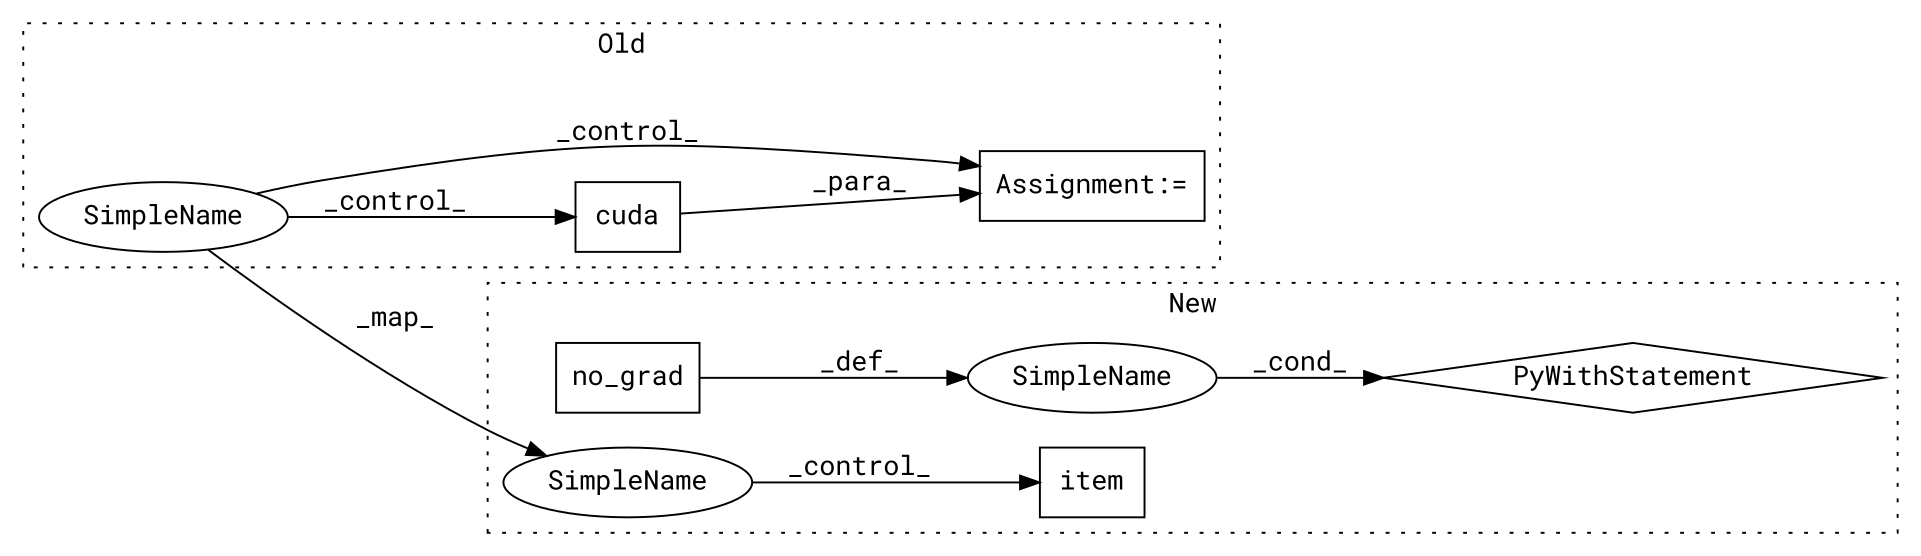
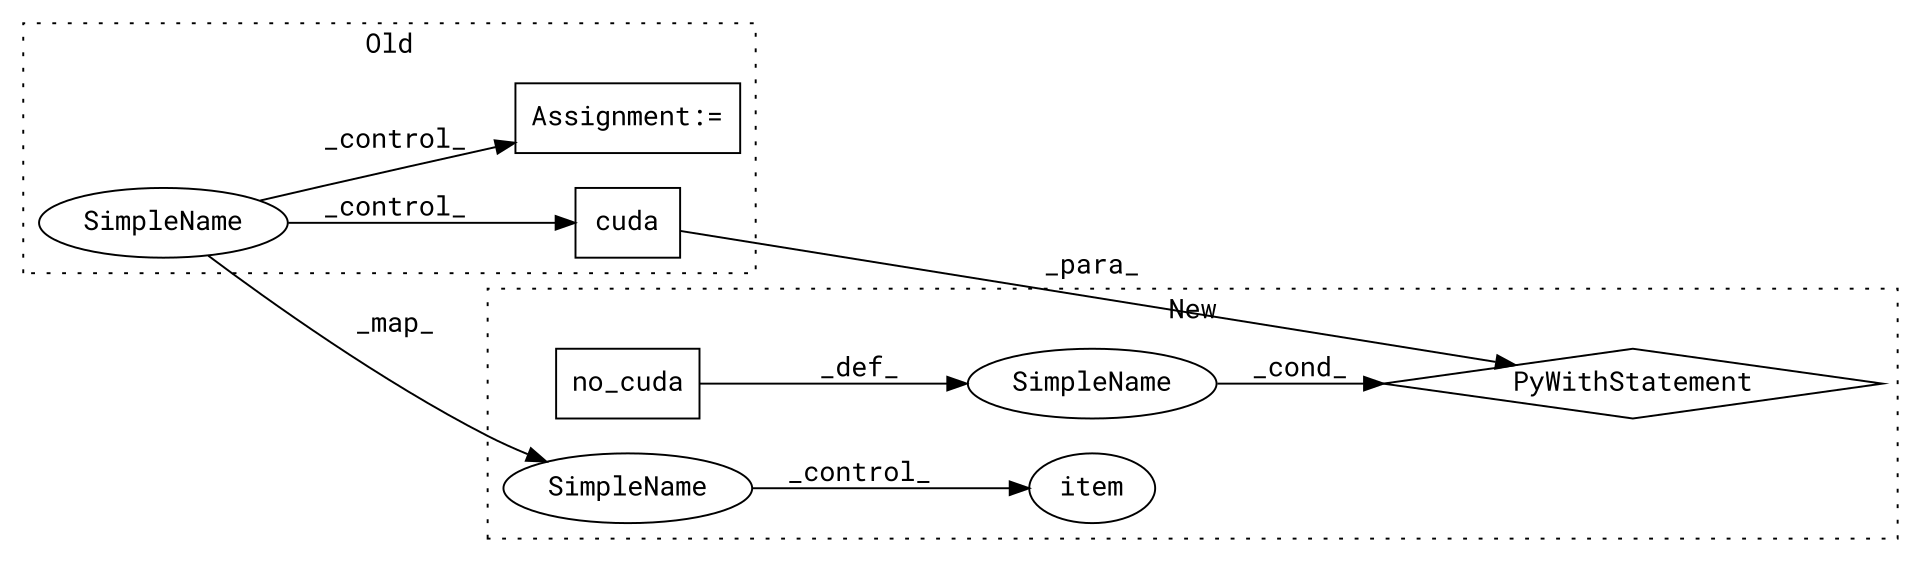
edge "cuda" -> "Assignment:=": now "cuda" -> "PyWithStatement"
node "no_grad": label "no_grad" -> "no_cuda"
node "item": shape box -> ellipse
